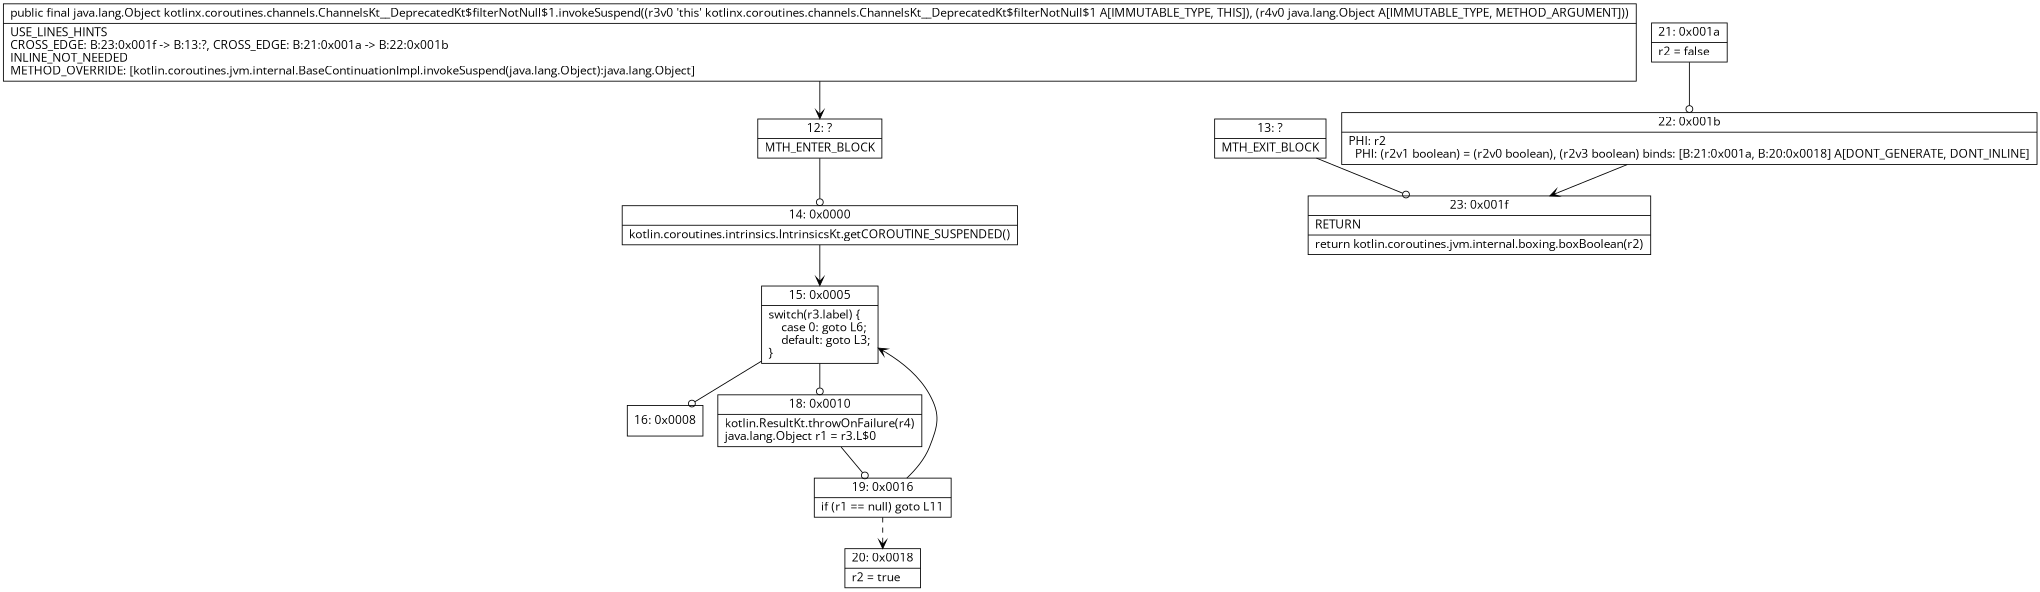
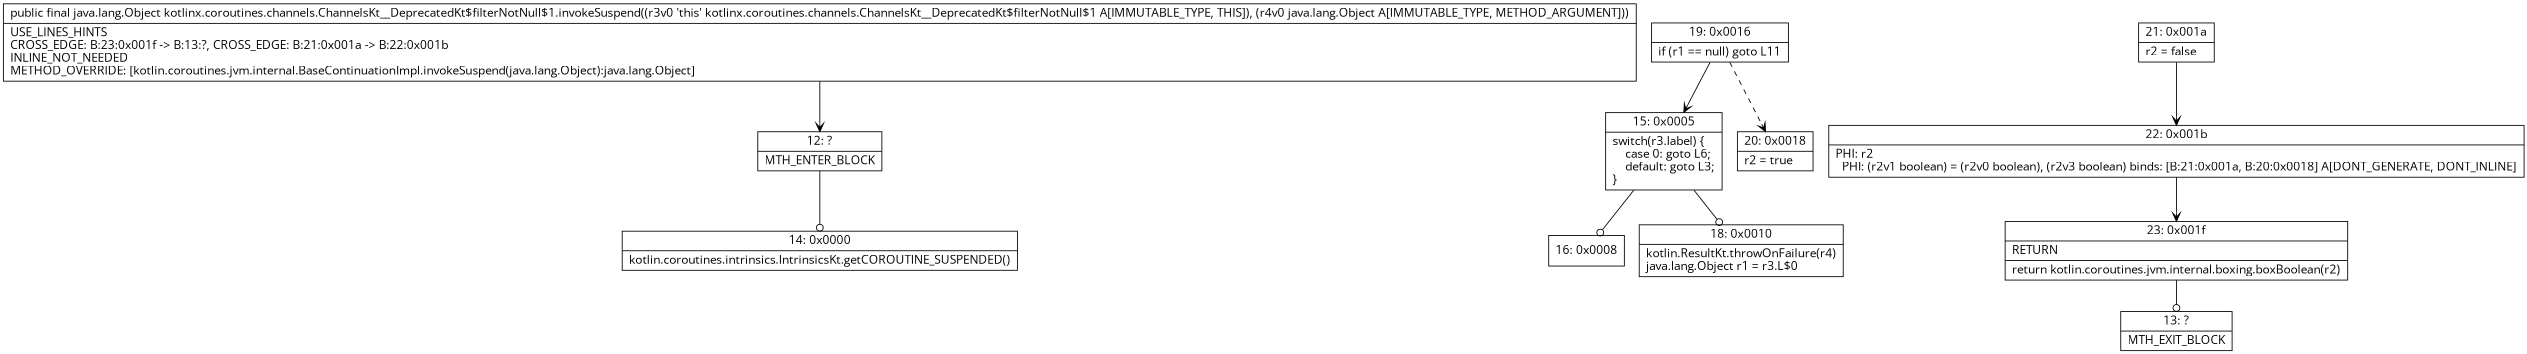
edge "21: 0x001a" -> "22: 0x001b": arrowhead odot -> vee
edge "13: ?" -> "23: 0x001f": reversed
edge "14: 0x0000" -> "15: 0x0005": removed
edge "18: 0x0010" -> "19: 0x0016": removed
